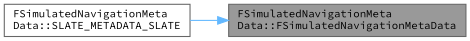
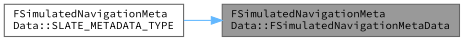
node "FSimulatedNavigationMeta Data::SLATE_METADATA_SLATE": label "FSimulatedNavigationMeta Data::SLATE_METADATA_SLATE" -> "FSimulatedNavigationMeta Data::SLATE_METADATA_TYPE"
